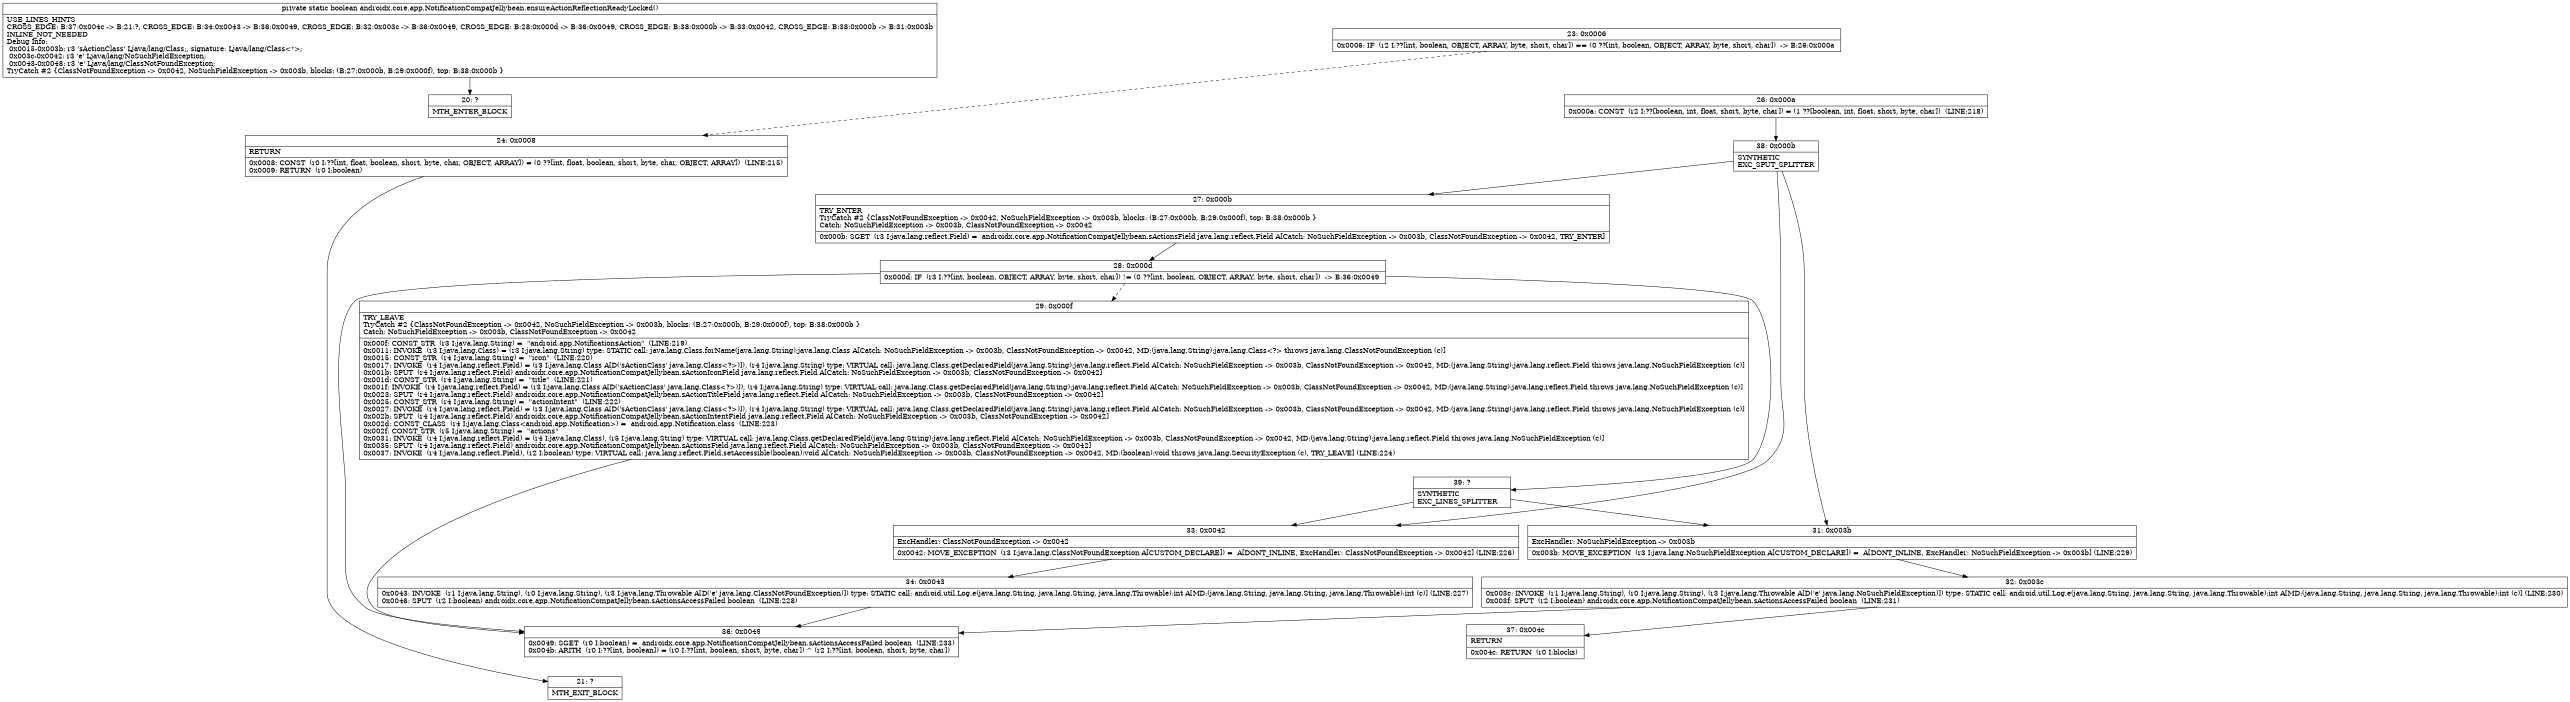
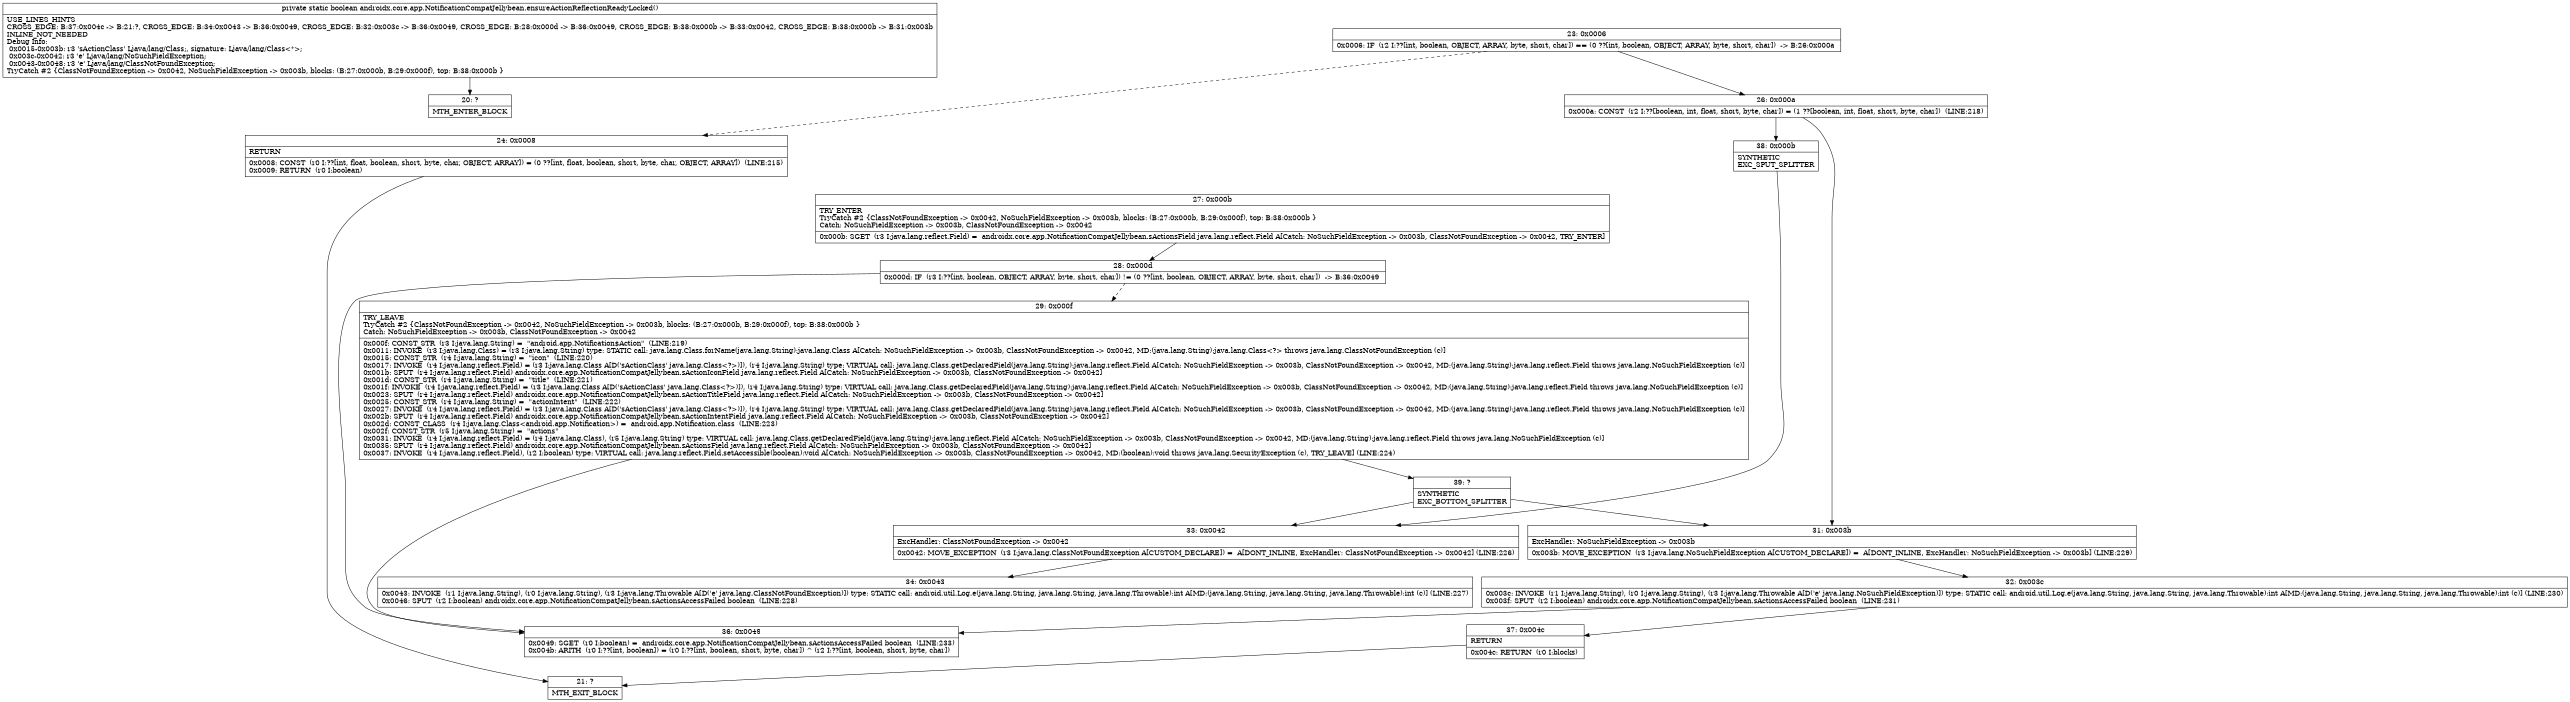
edge "23: 0x0006" -> "26: 0x000a": added
edge "38: 0x000b" -> "27: 0x000b": removed
edge "28: 0x000d" -> "39: ?": now "29: 0x000f" -> "39: ?"
edge "38: 0x000b" -> "31: 0x003b": now "26: 0x000a" -> "31: 0x003b"
node "39: ?": text "EXC_LINES_SPLITTER" -> "EXC_BOTTOM_SPLITTER"
edge "34: 0x0043" -> "36: 0x0049": removed
edge "37: 0x004c" -> "21: ?": added
